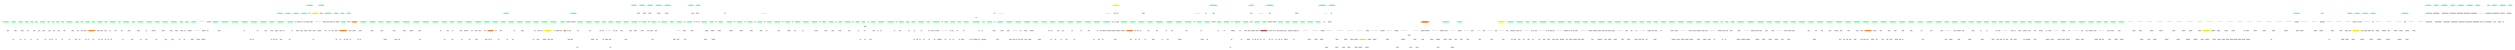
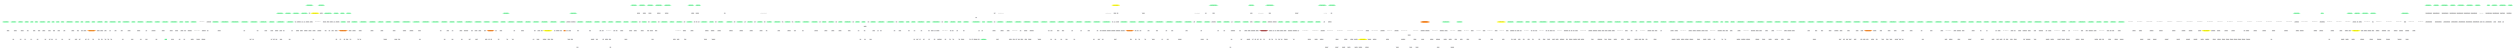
node "e1e4c23db39d8bd633c3a": fillcolor #ff7700 -> #66ff99
